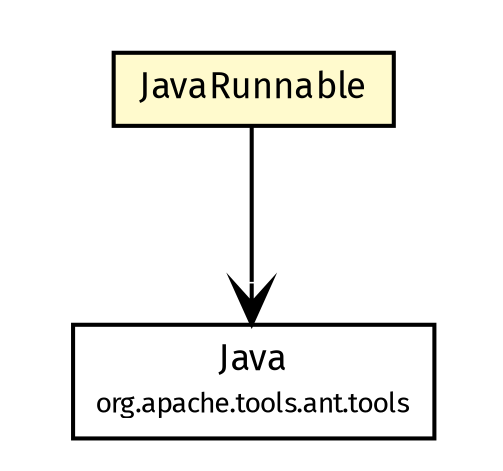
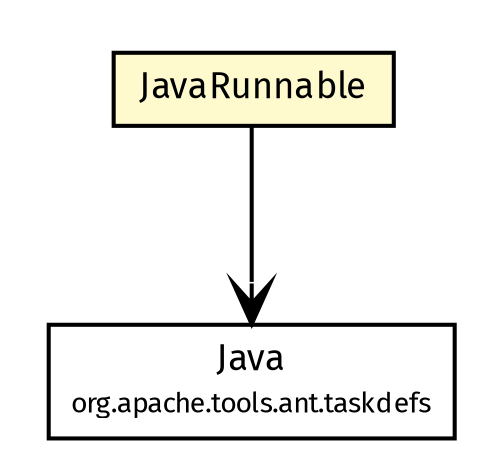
node "Java": text "org.apache.tools.ant.tools" -> "org.apache.tools.ant.taskdefs"
